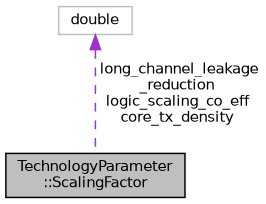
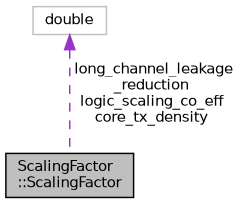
node "TechnologyParameter ::ScalingFactor": label "TechnologyParameter ::ScalingFactor" -> "ScalingFactor ::ScalingFactor"
